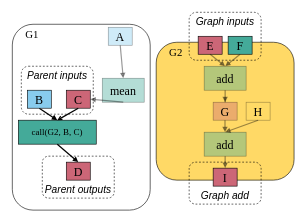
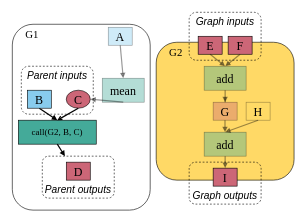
node "F": fillcolor #44aa99 -> #cc6677
node "C": shape rectangle -> ellipse
edge "call(G2, B, C)" -> "D": now "call(G2, B, C)" -> "Parent outputs"
node "Graph add": label "Graph add" -> "Graph outputs"
